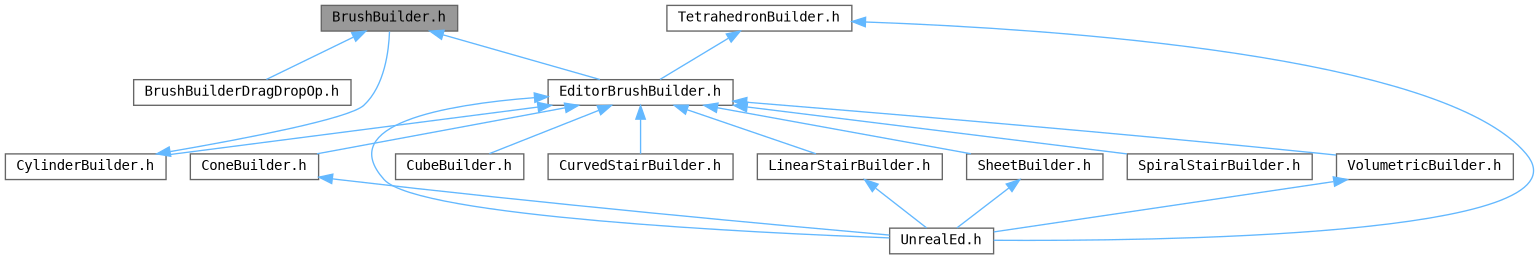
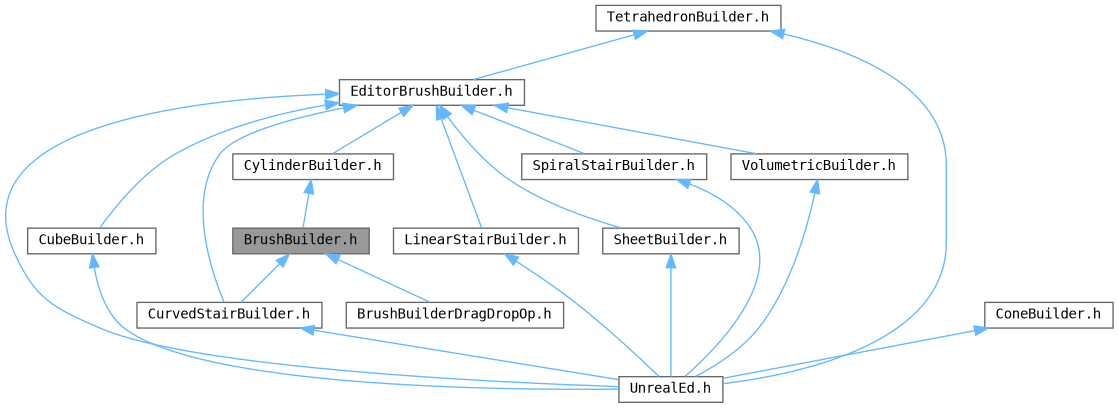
edge "EditorBrushBuilder.h" -> "BrushBuilder.h": now "CurvedStairBuilder.h" -> "BrushBuilder.h"
edge "ConeBuilder.h" -> "EditorBrushBuilder.h": removed
edge "UnrealEd.h" -> "SpiralStairBuilder.h": added
edge "UnrealEd.h" -> "CurvedStairBuilder.h": added
edge "UnrealEd.h" -> "CubeBuilder.h": added
